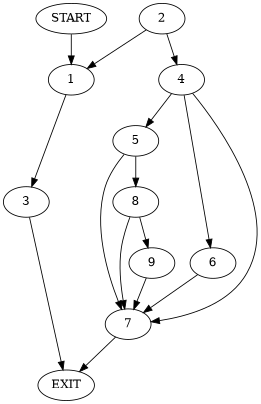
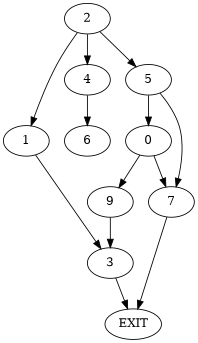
node "START": removed
edge "4" -> "5": now "2" -> "5"
node "8": label "8" -> "0"
edge "4" -> "7": removed
edge "9" -> "7": now "9" -> "3"
edge "6" -> "7": removed
